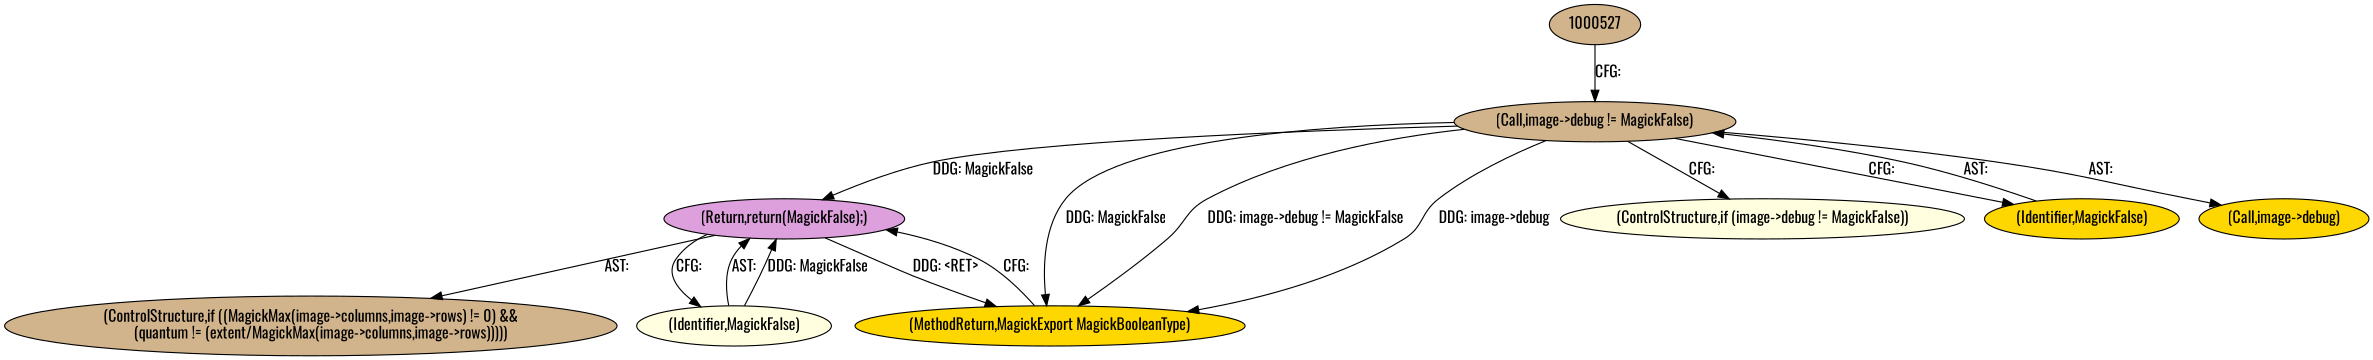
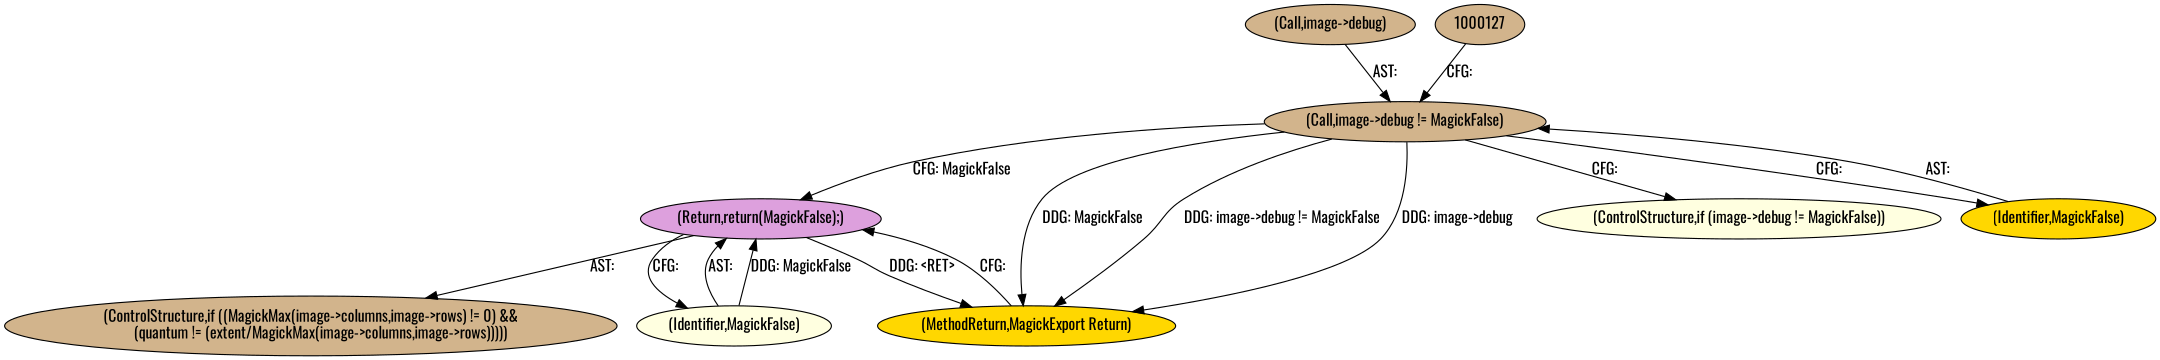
node "1000527": label "1000527" -> "1000127"
edge "(Call,image->debug != MagickFalse)" -> "(Call,image->debug)": reversed
edge "(Call,image->debug != MagickFalse)" -> "(Return,return(MagickFalse);)": label "DDG: MagickFalse" -> "CFG: MagickFalse"
node "(Call,image->debug)": fillcolor gold -> tan
node "(MethodReturn,MagickExport MagickBooleanType)": label "(MethodReturn,MagickExport MagickBooleanType)" -> "(MethodReturn,MagickExport Return)"
